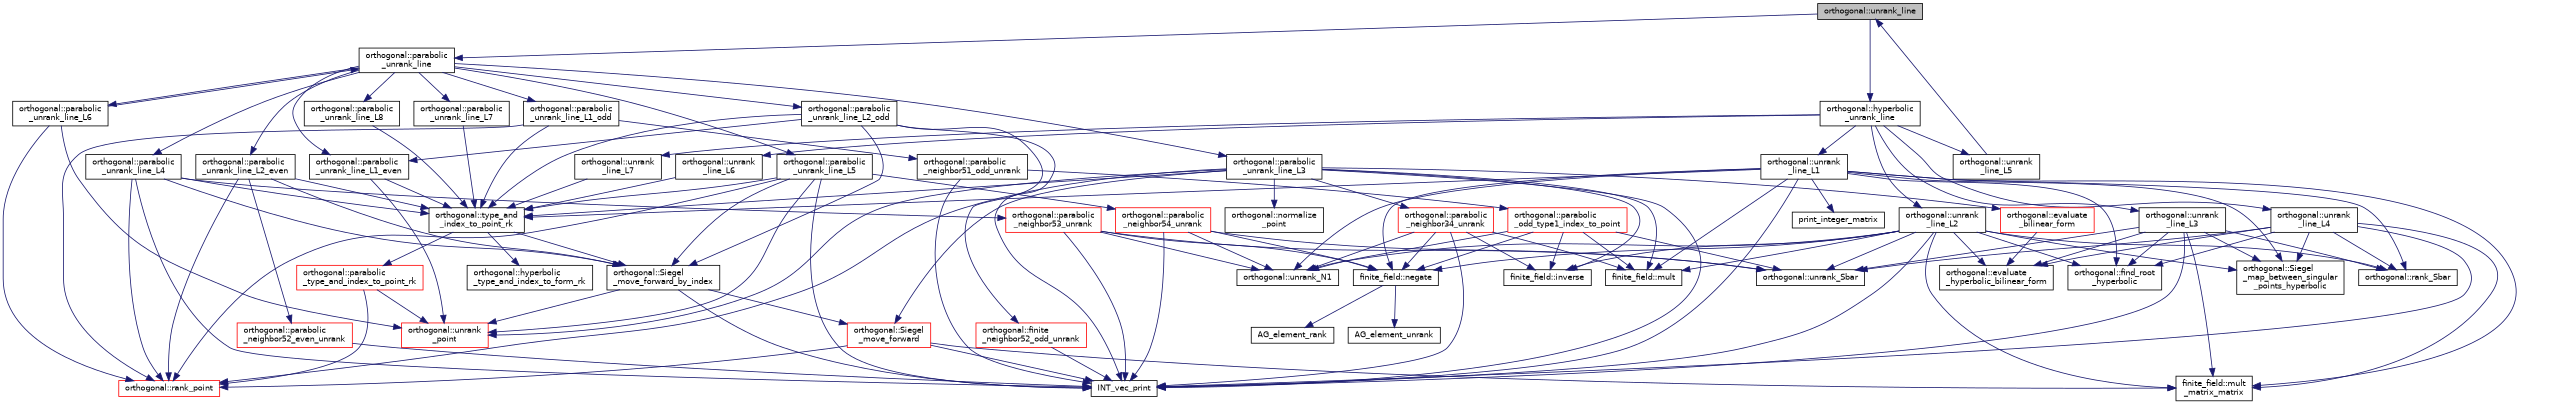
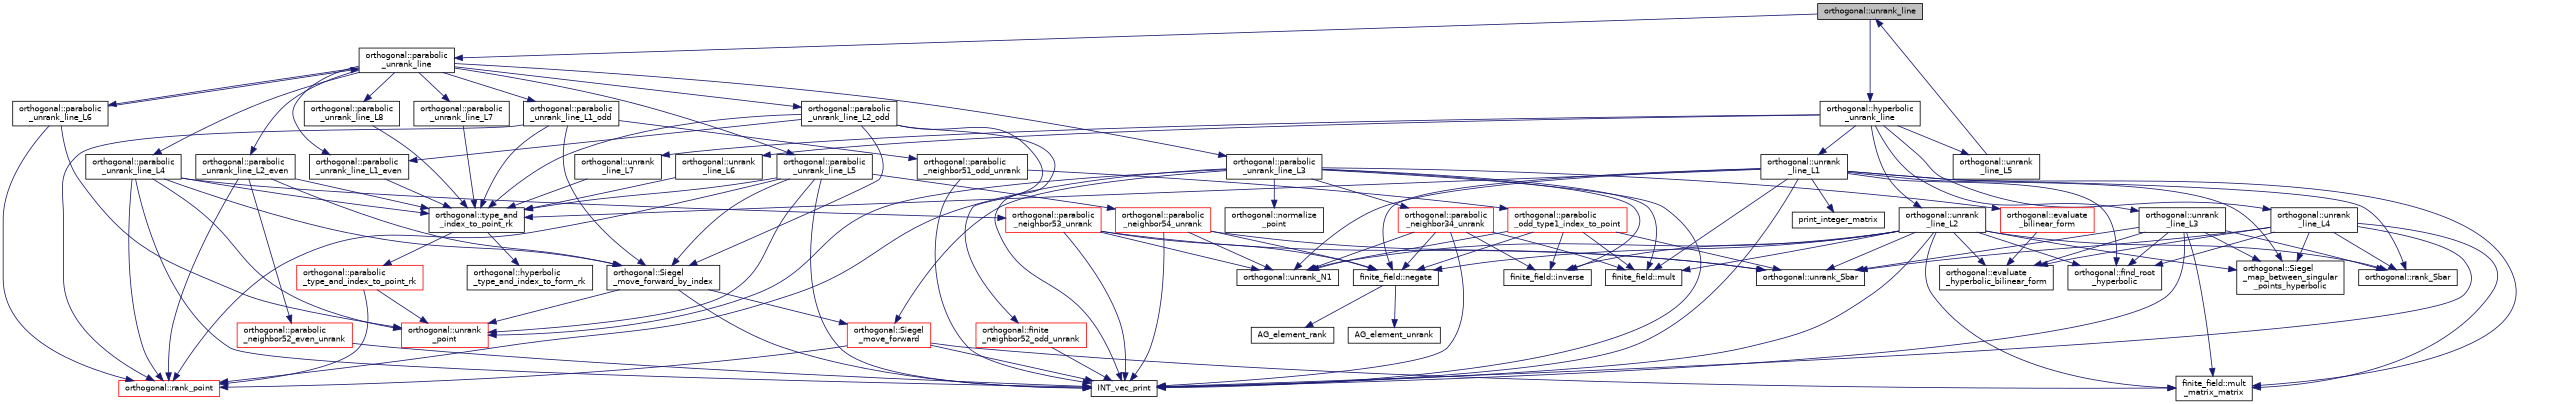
edge "orthogonal::parabolic _unrank_line_L3" -> "orthogonal::type_and _index_to_point_rk": removed
edge "orthogonal::type_and _index_to_point_rk" -> "orthogonal::Siegel _move_forward_by_index": now "orthogonal::parabolic _unrank_line_L1_odd" -> "orthogonal::Siegel _move_forward_by_index"
edge "orthogonal::parabolic _unrank_line_L1_even" -> "orthogonal::unrank _point": now "orthogonal::parabolic _unrank_line_L4" -> "orthogonal::unrank _point"
